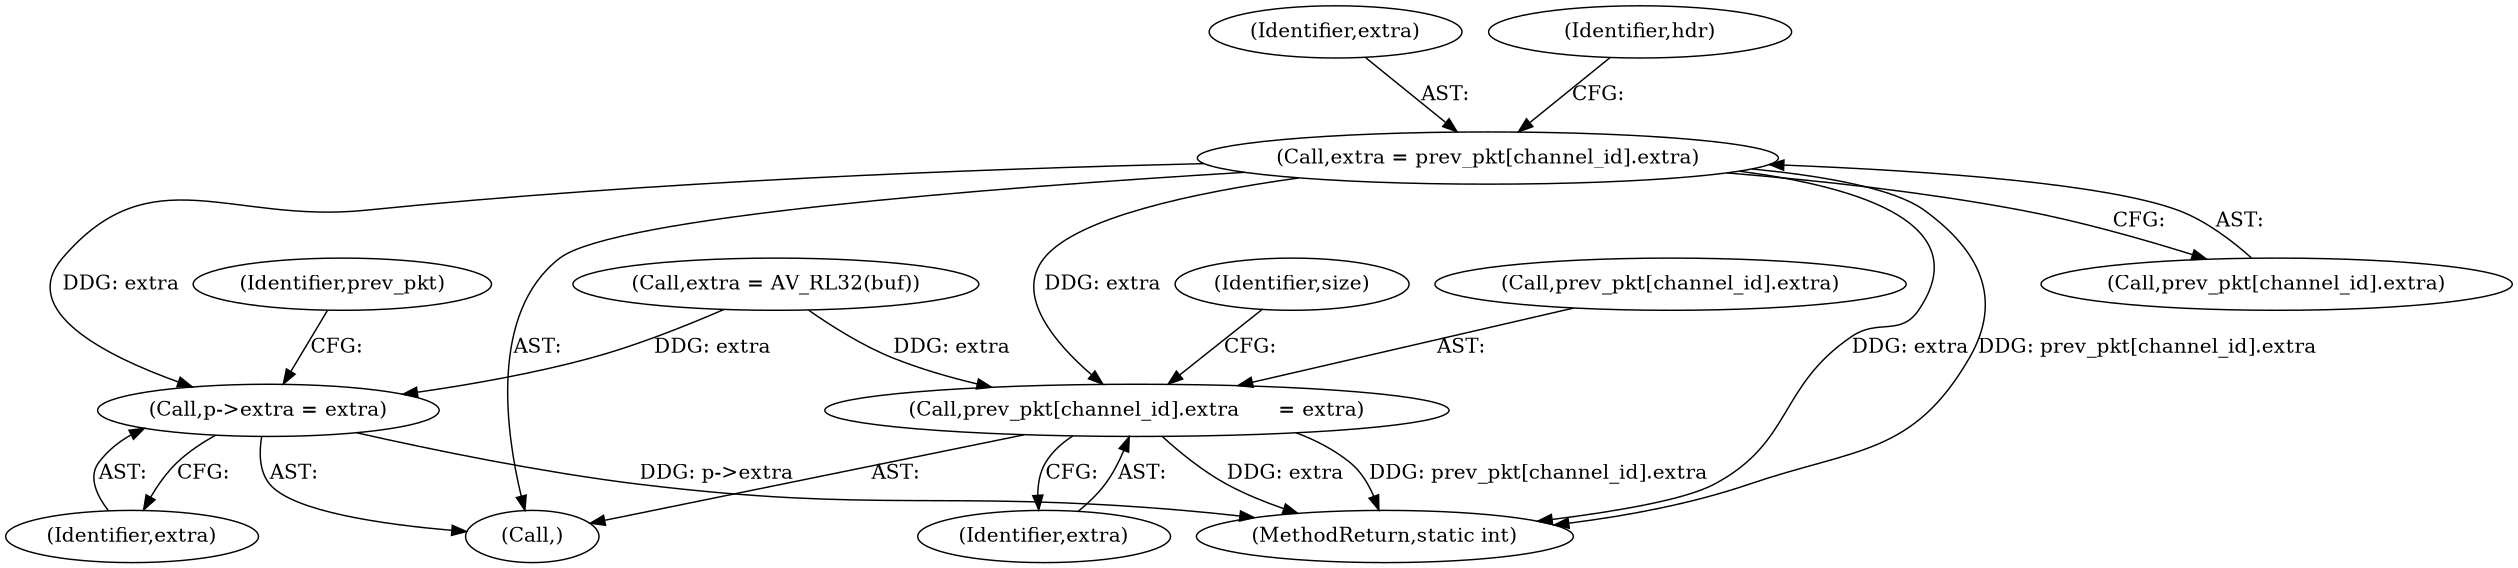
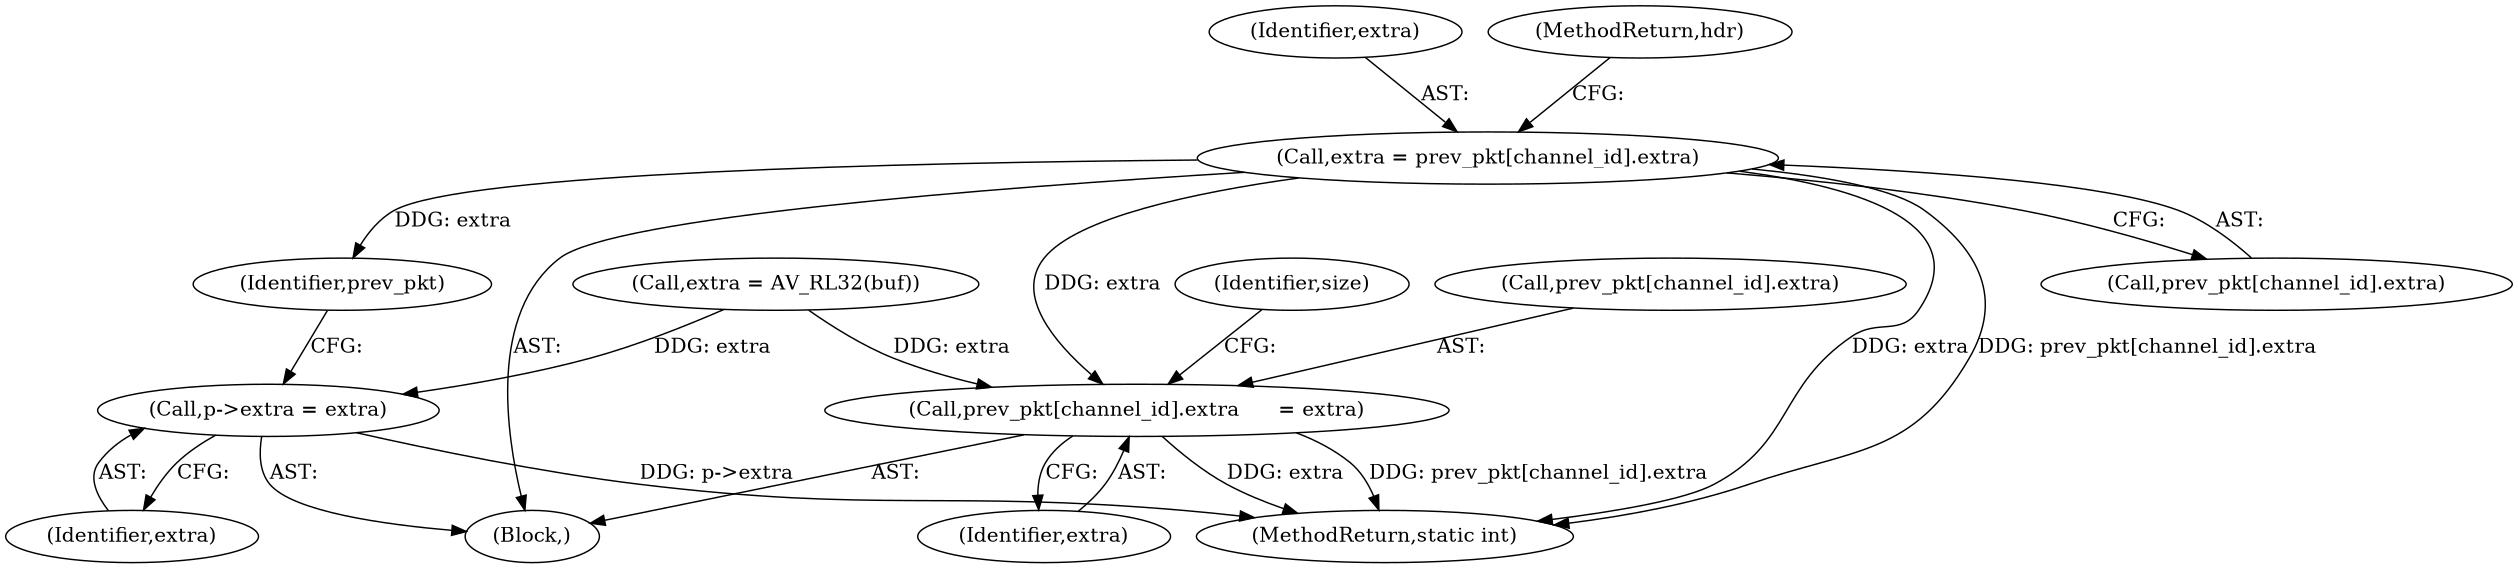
node "(Identifier,hdr)": label "(Identifier,hdr)" -> "(MethodReturn,hdr)"
edge "(Call,extra = prev_pkt[channel_id].extra)" -> "(Call,p->extra = extra)": now "(Call,extra = prev_pkt[channel_id].extra)" -> "(Identifier,prev_pkt)"
node "(Call,)": label "(Call,)" -> "(Block,)"
